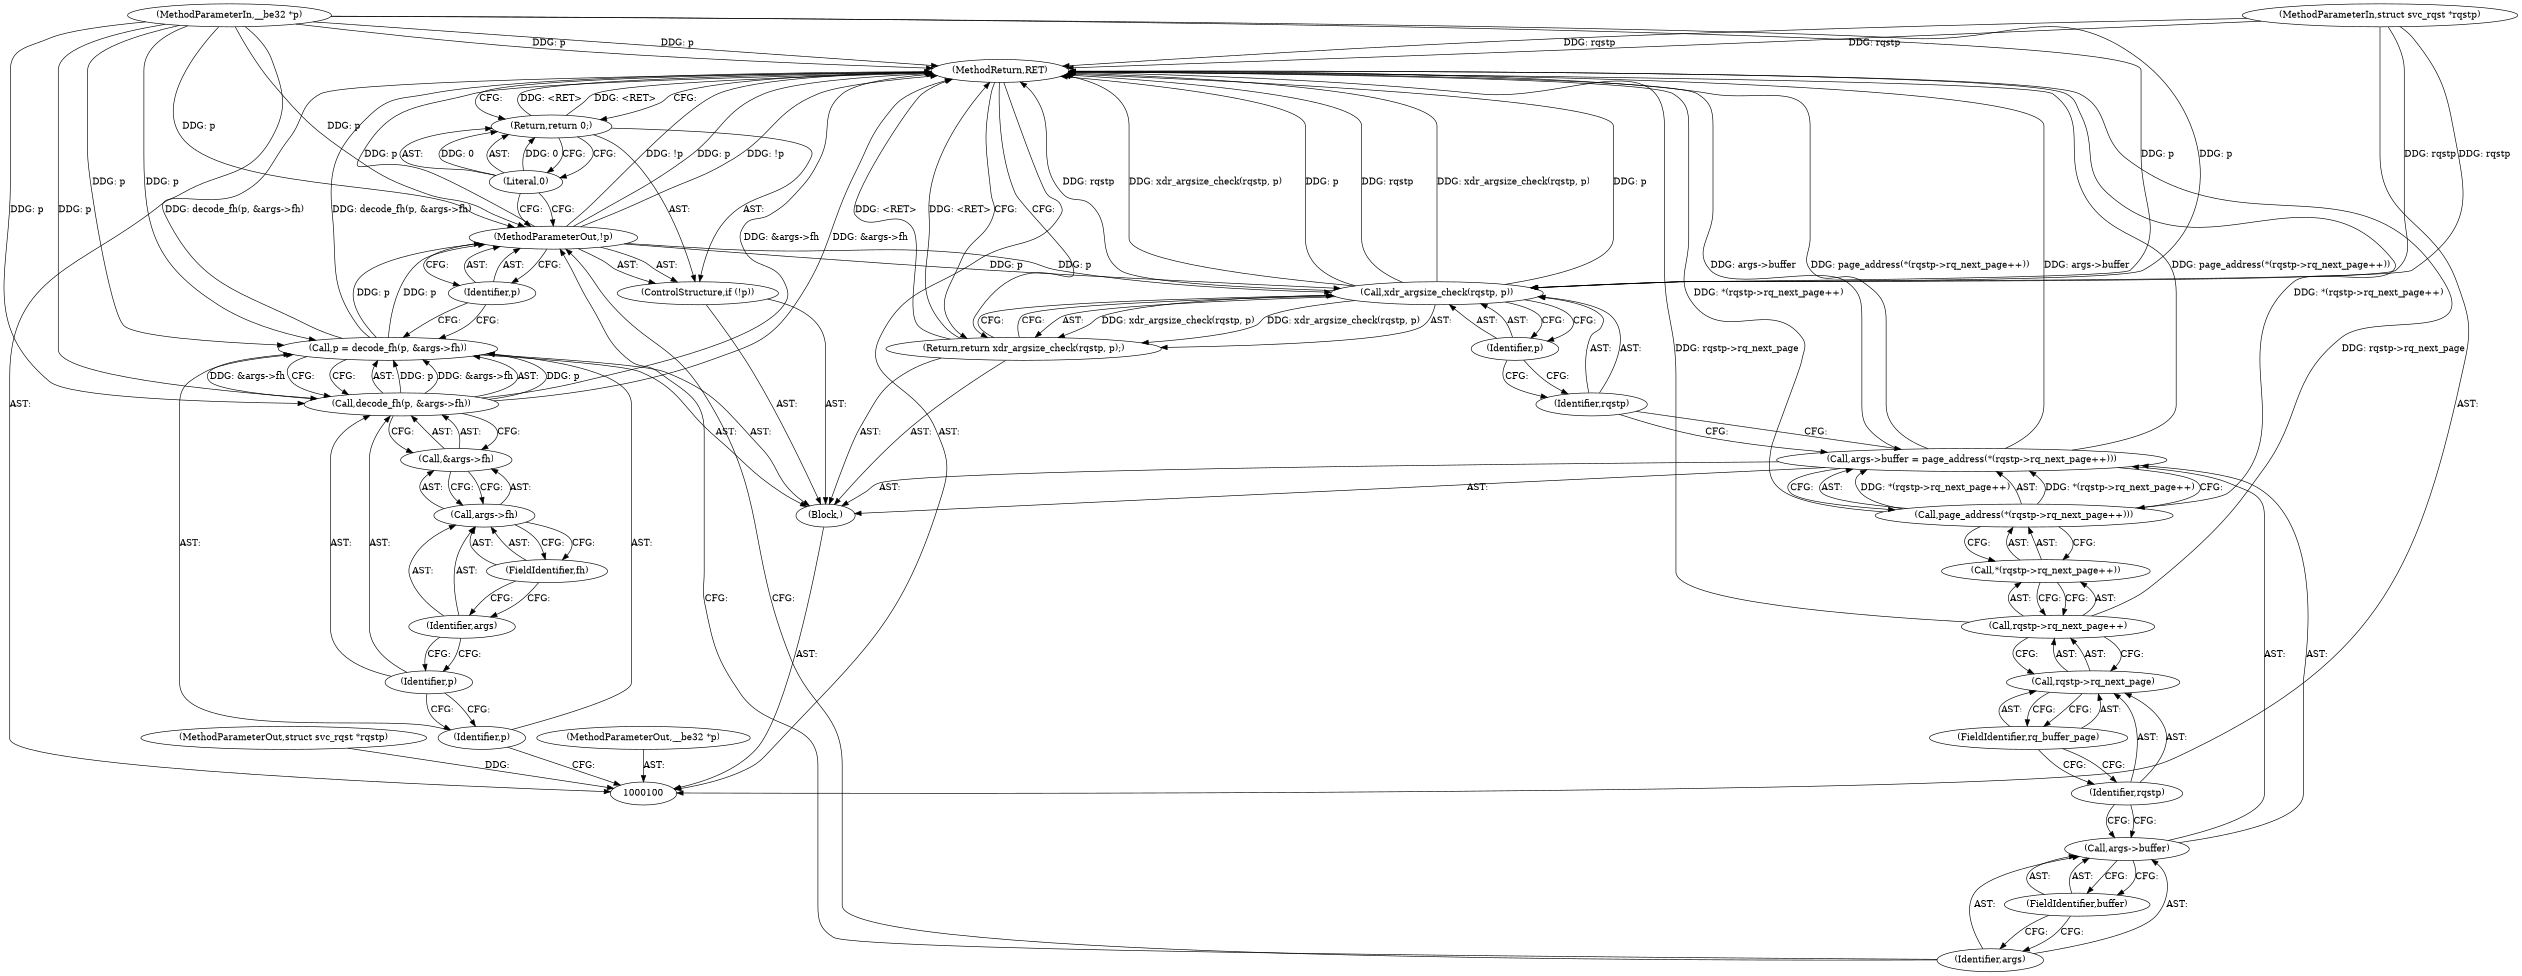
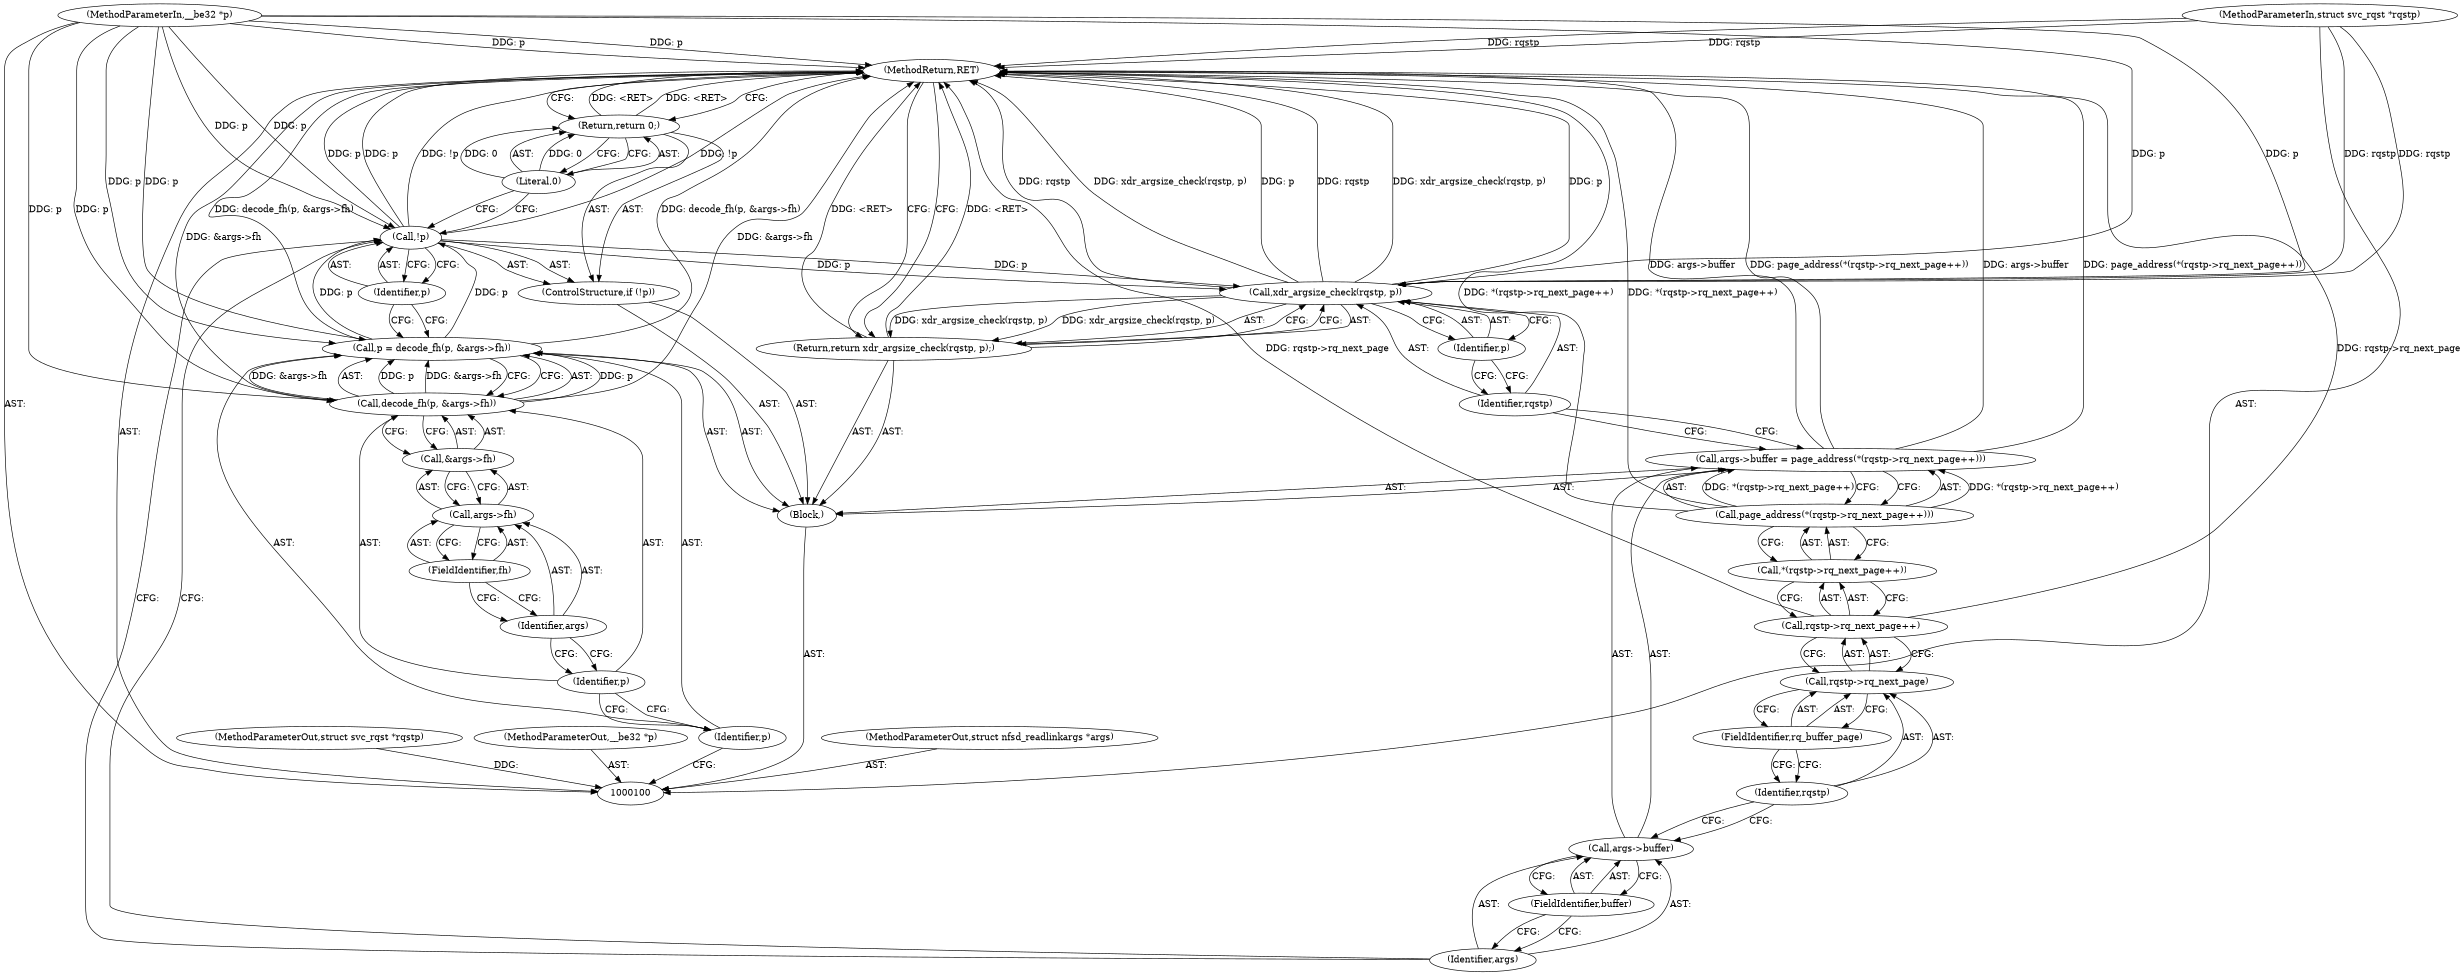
node "(MethodParameterOut,!p)": label "(MethodParameterOut,!p)" -> "(Call,!p)"
node "(MethodParameterOut,struct nfsd_readlinkargs *args)": added
